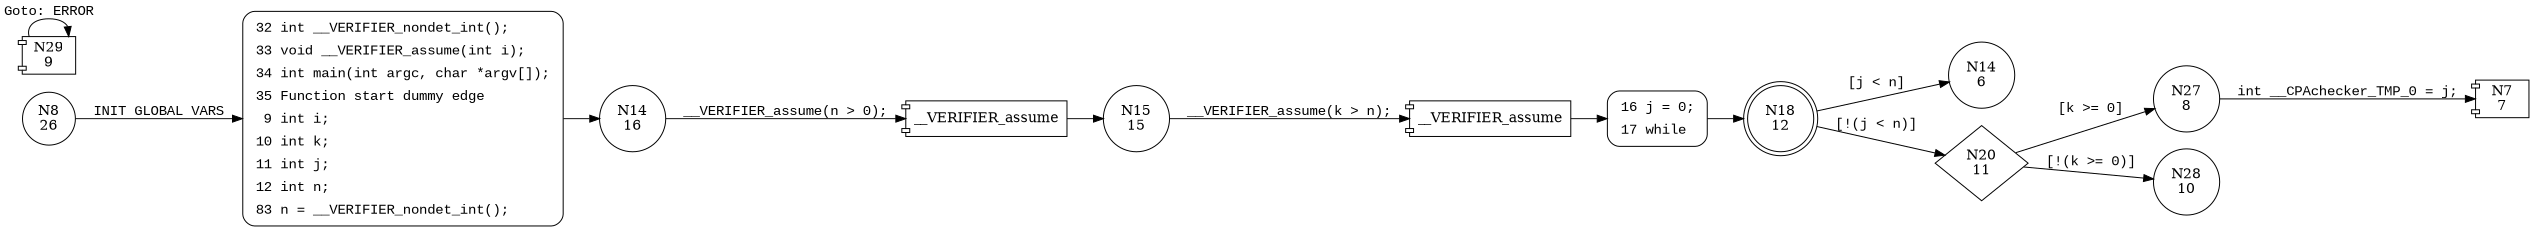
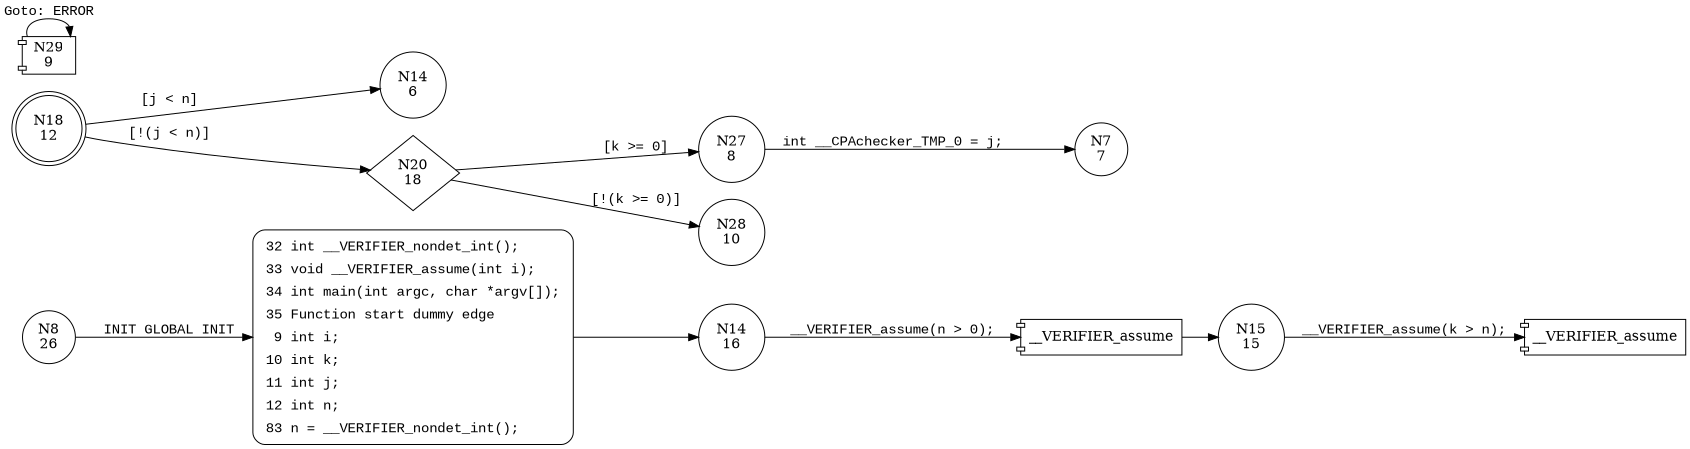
node "N7 7": shape component -> circle
edge "N8 26" -> "32": label "INIT GLOBAL VARS" -> "INIT GLOBAL INIT"
node "16": removed
node "N20 11": label "N20 11" -> "N20 18"
